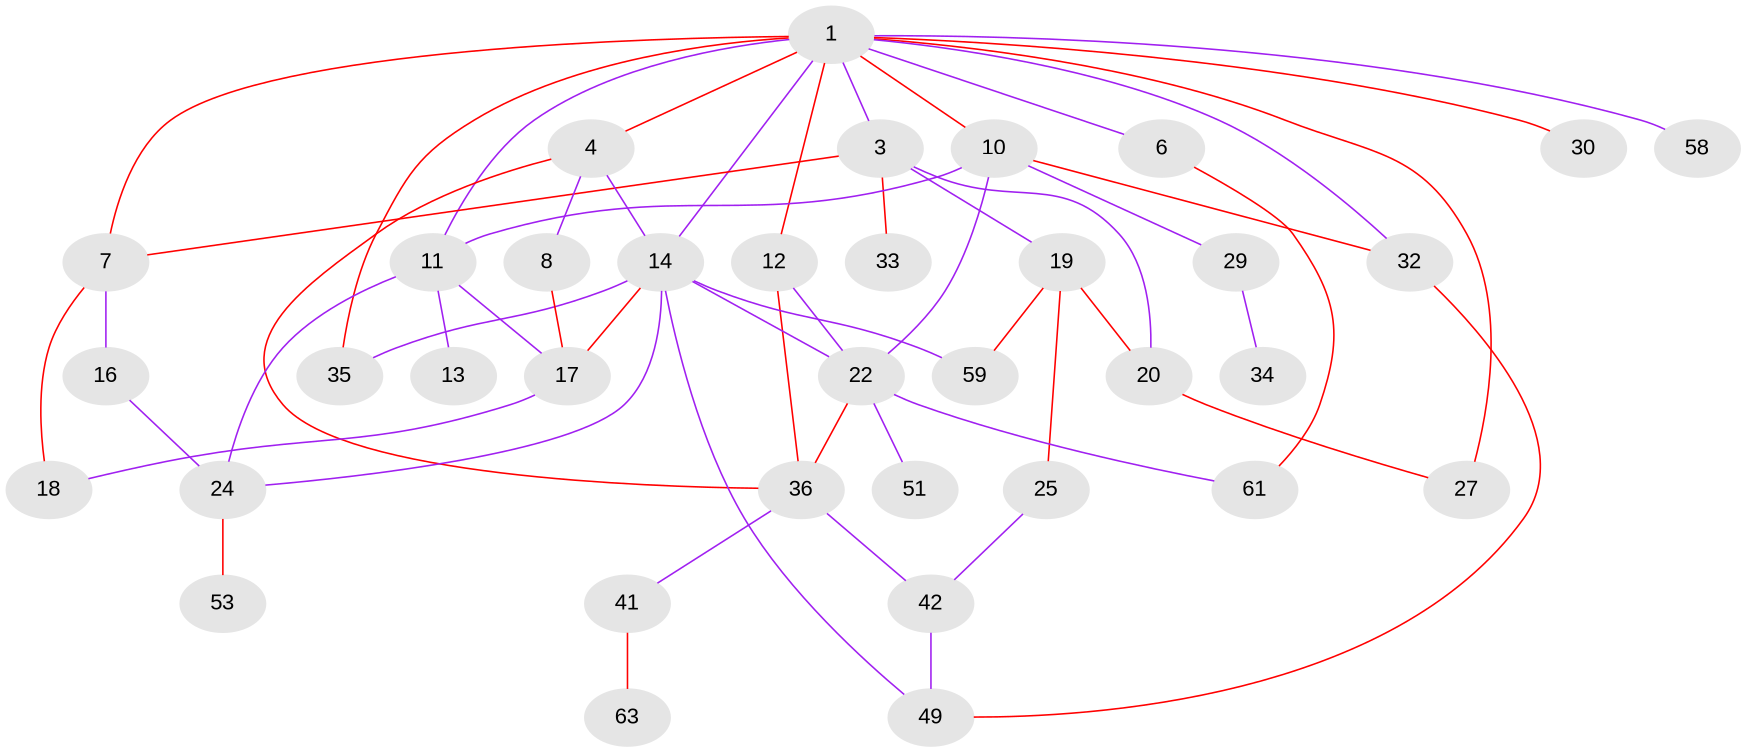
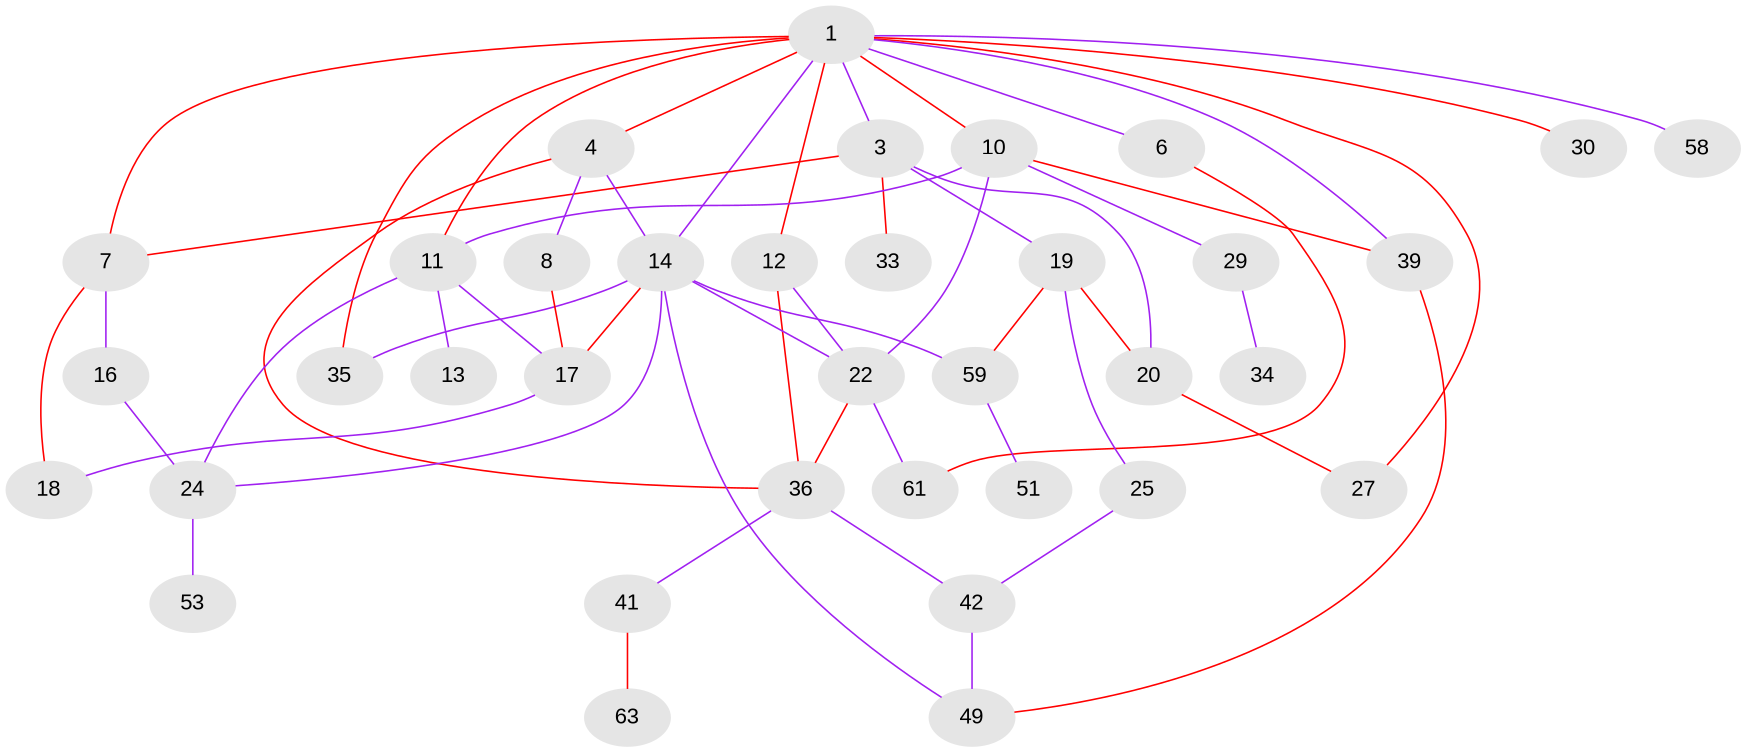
edge "1" -- "11": color purple -> red
node "32": label "32" -> "39"
edge "19" -- "25": color red -> purple
edge "22" -- "51": now "59" -- "51"
edge "24" -- "53": color red -> purple
